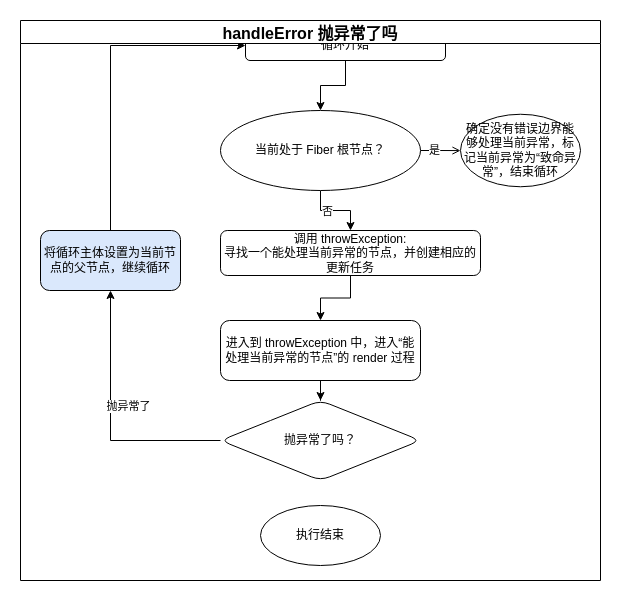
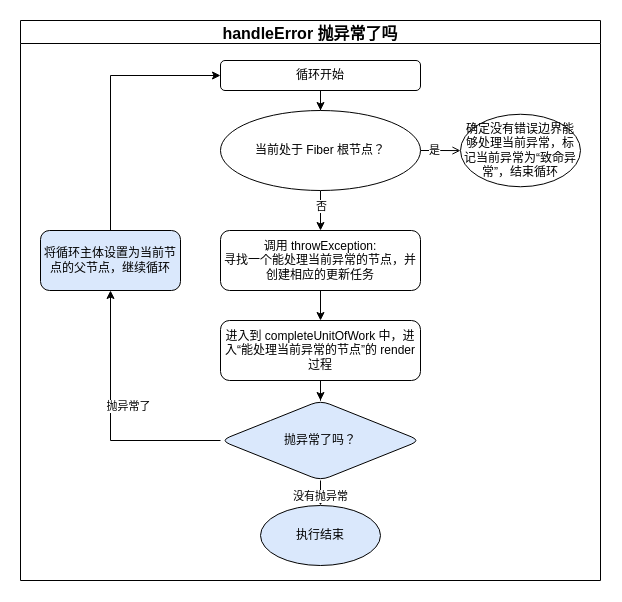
node "循环开始": moved (346, 46) -> (321, 76)
node "调用 throwException: 寻找一个能处理当前异常的节点，并创建相应的更新任务": size 260x45 -> 200x60
node "进入到 throwException 中，进入“能处理当前异常的节点”的 render 过程": label "进入到 throwException 中，进入“能处理当前异常的节点”的 render 过程" -> "进入到 completeUnitOfWork 中，进入“能处理当前异常的节点”的 render 过程"
node "抛异常了吗？": fillcolor #ffffff -> #dae8fc
edge "抛异常了吗？" -> "执行结束": added, label "没有抛异常"
node "执行结束": fillcolor #ffffff -> #dae8fc
